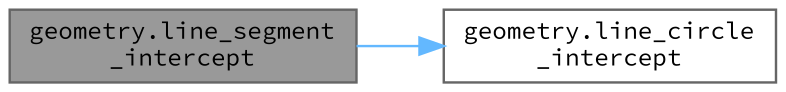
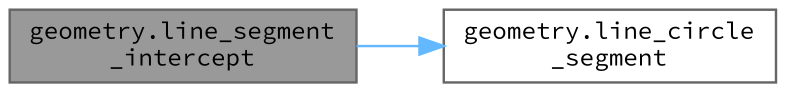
node "geometry.line_circle _intercept": label "geometry.line_circle _intercept" -> "geometry.line_circle _segment"
